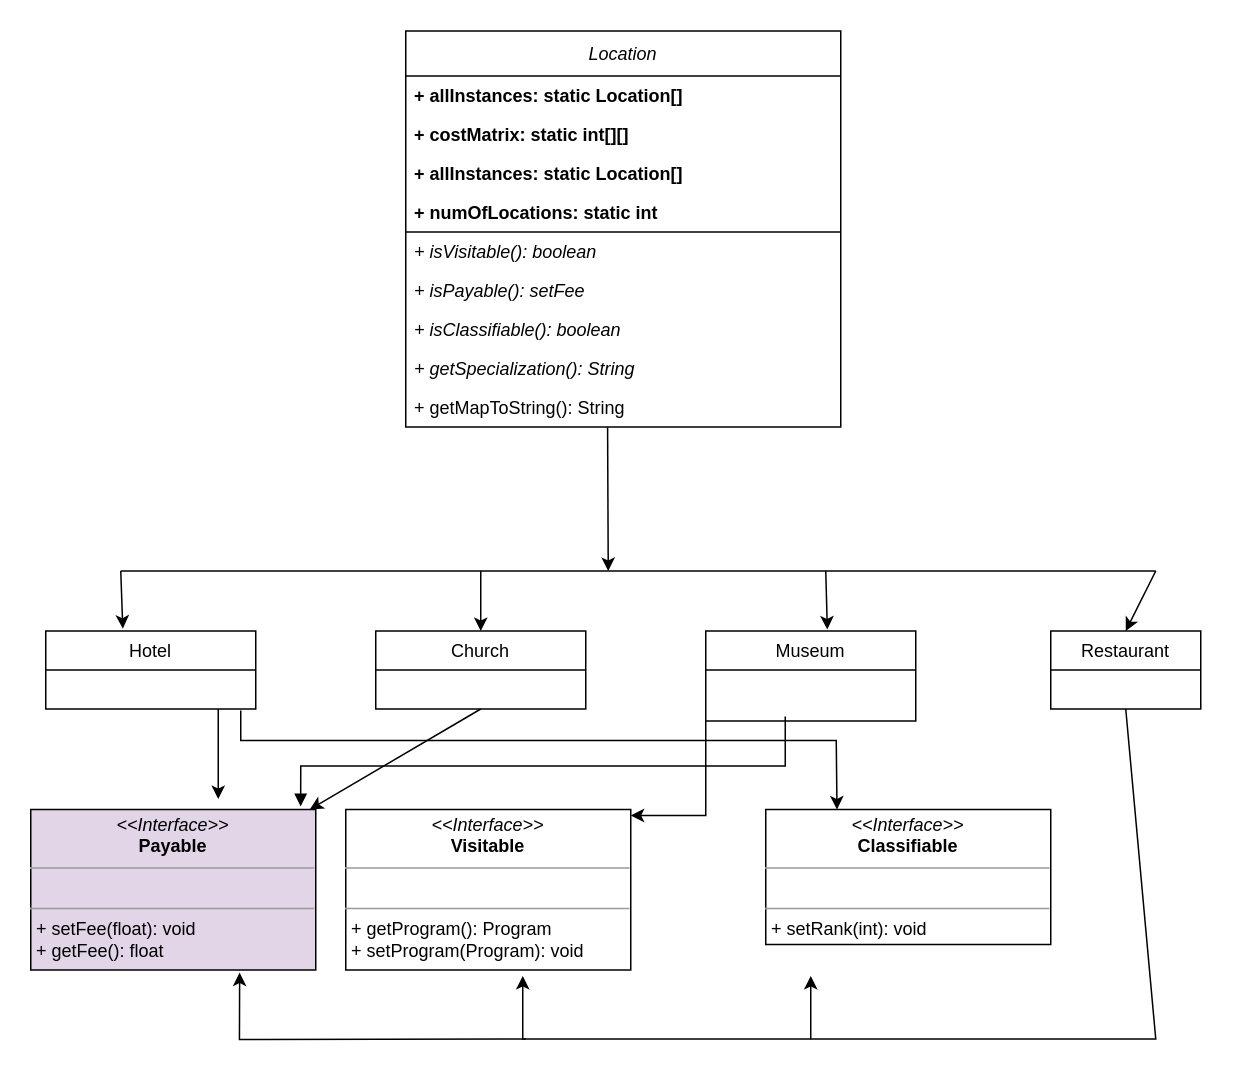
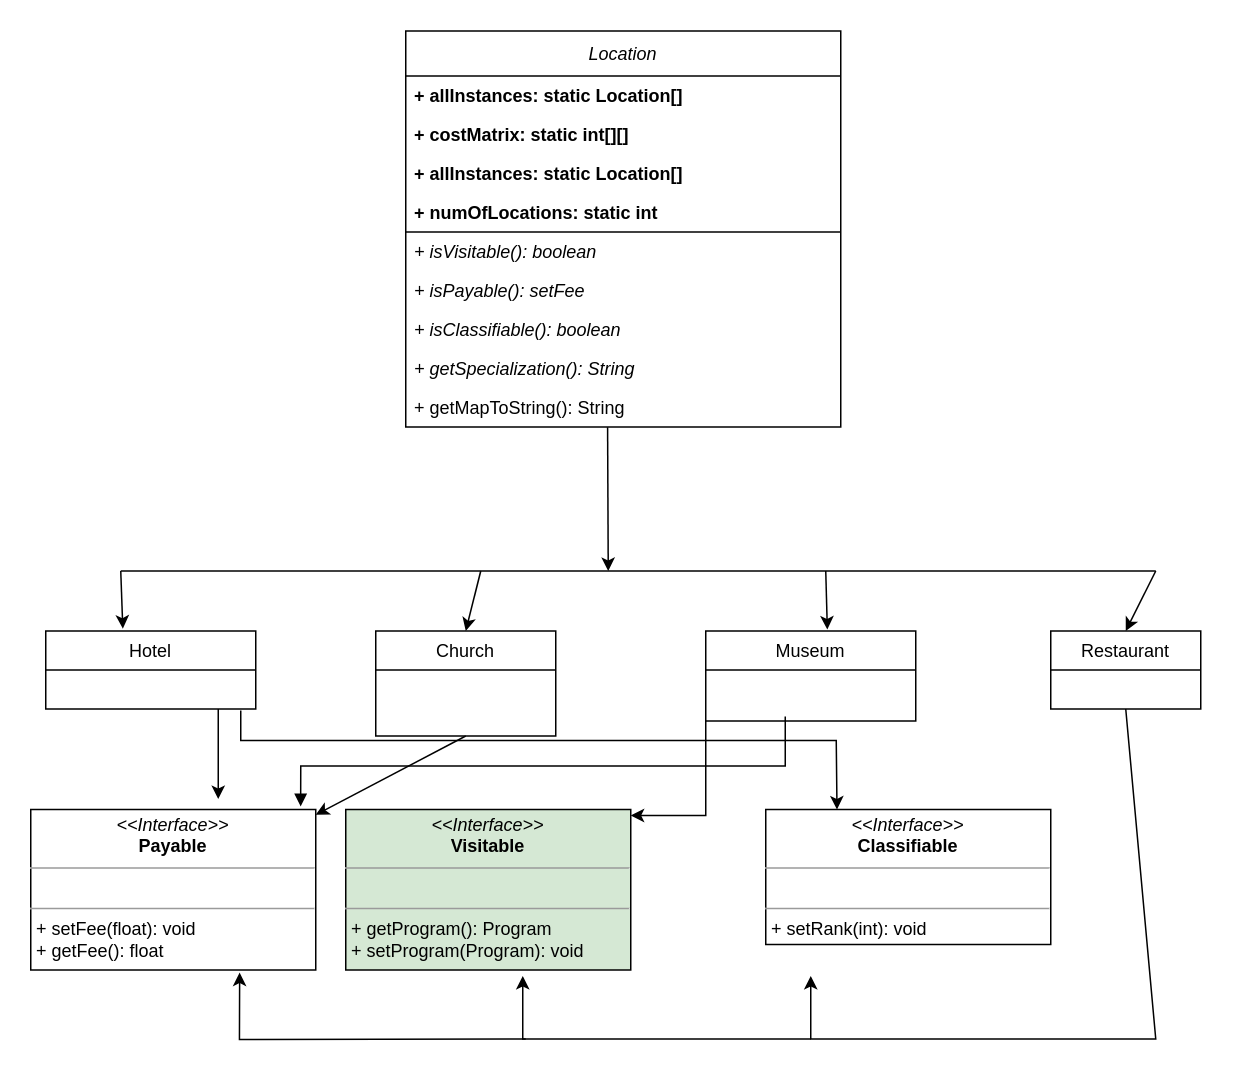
node "Church": size 210x78 -> 180x105
node "<<Interface>> Payable + setFee(float): void + getFee(): float": fillcolor #e1d5e7 -> #ffffff
node "<<Interface>> Visitable + getProgram(): Program + setProgram(Program): void": fillcolor #ffffff -> #d5e8d4
